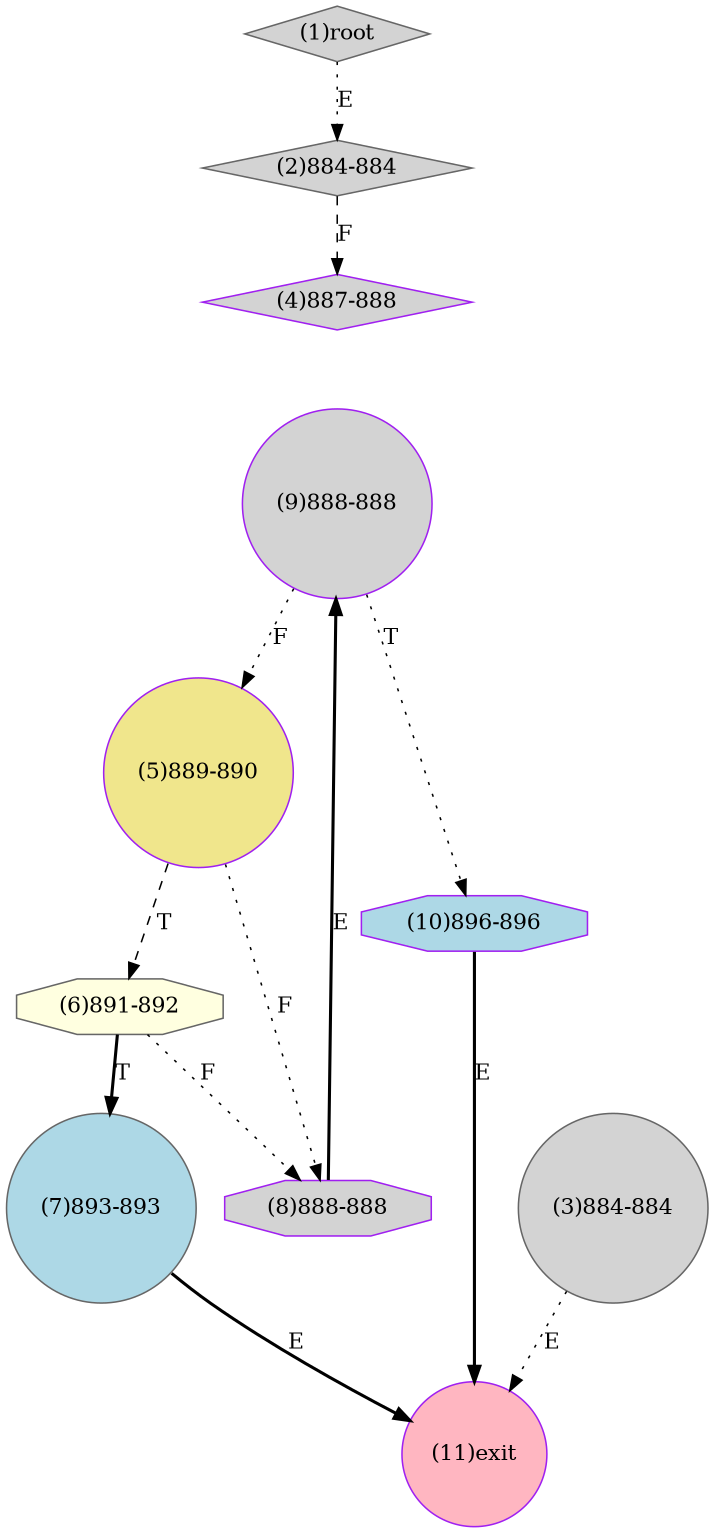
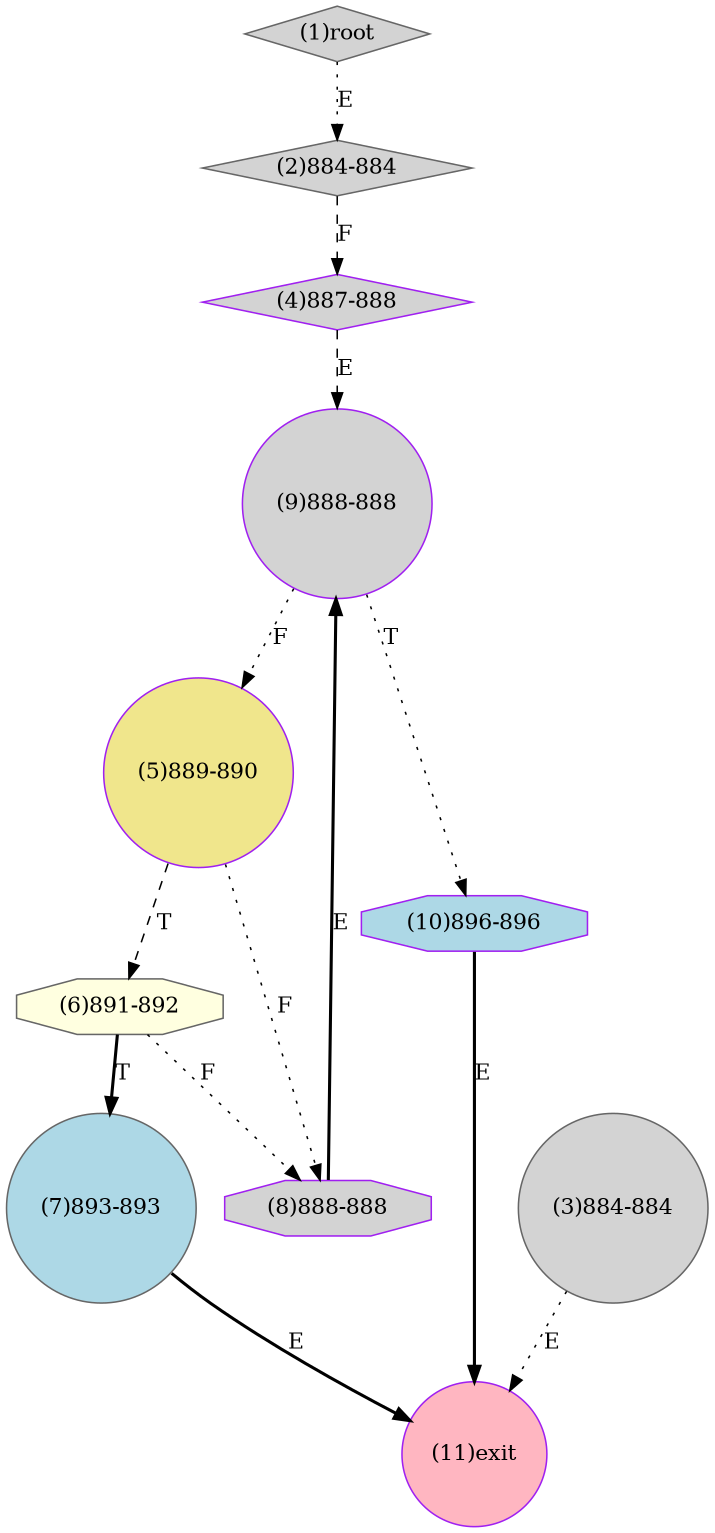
edge "(4)887-888" -> "(9)888-888": added, label "E"
